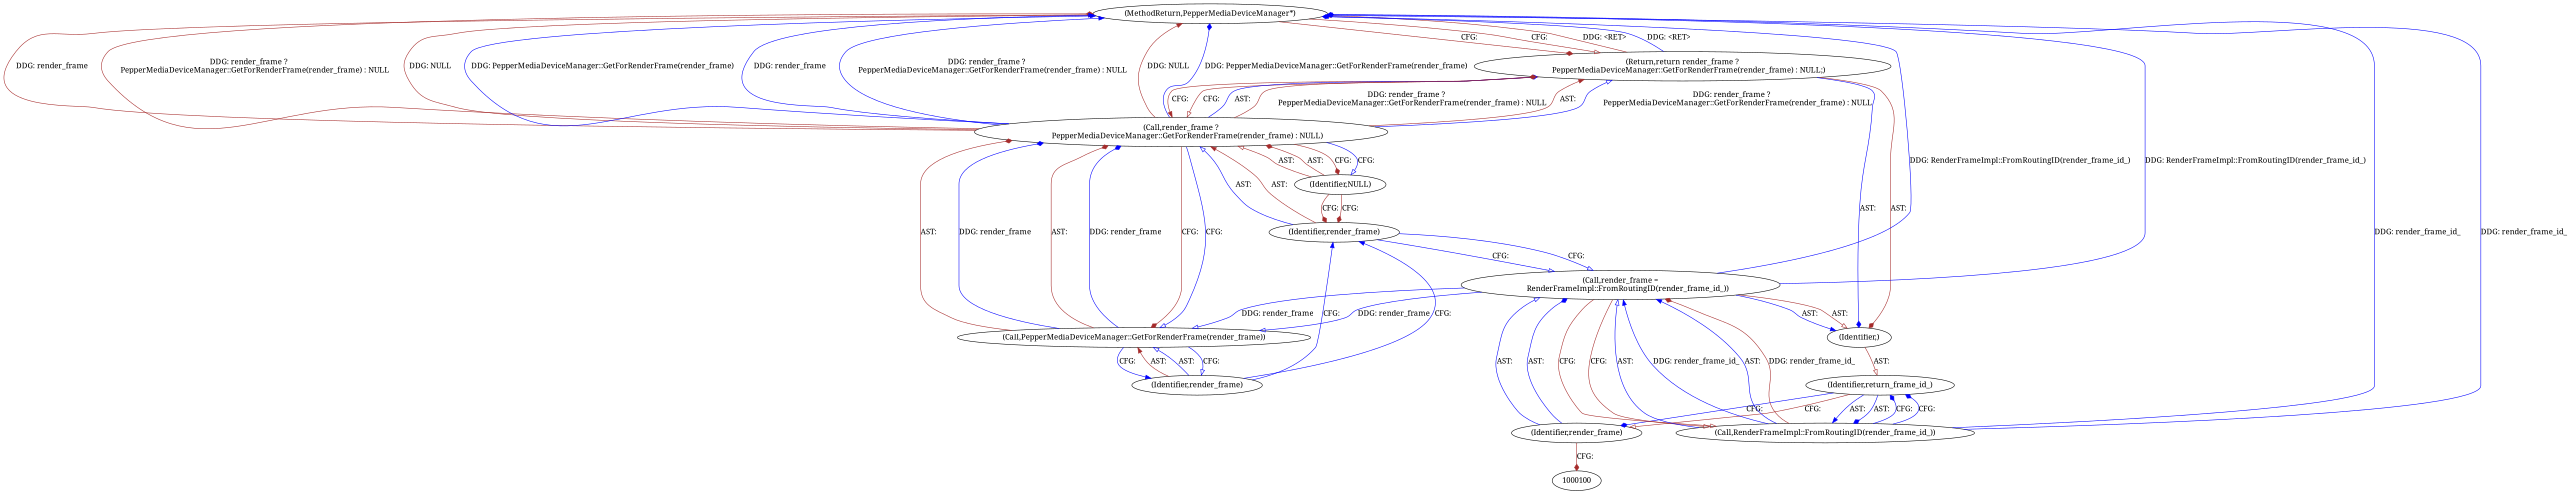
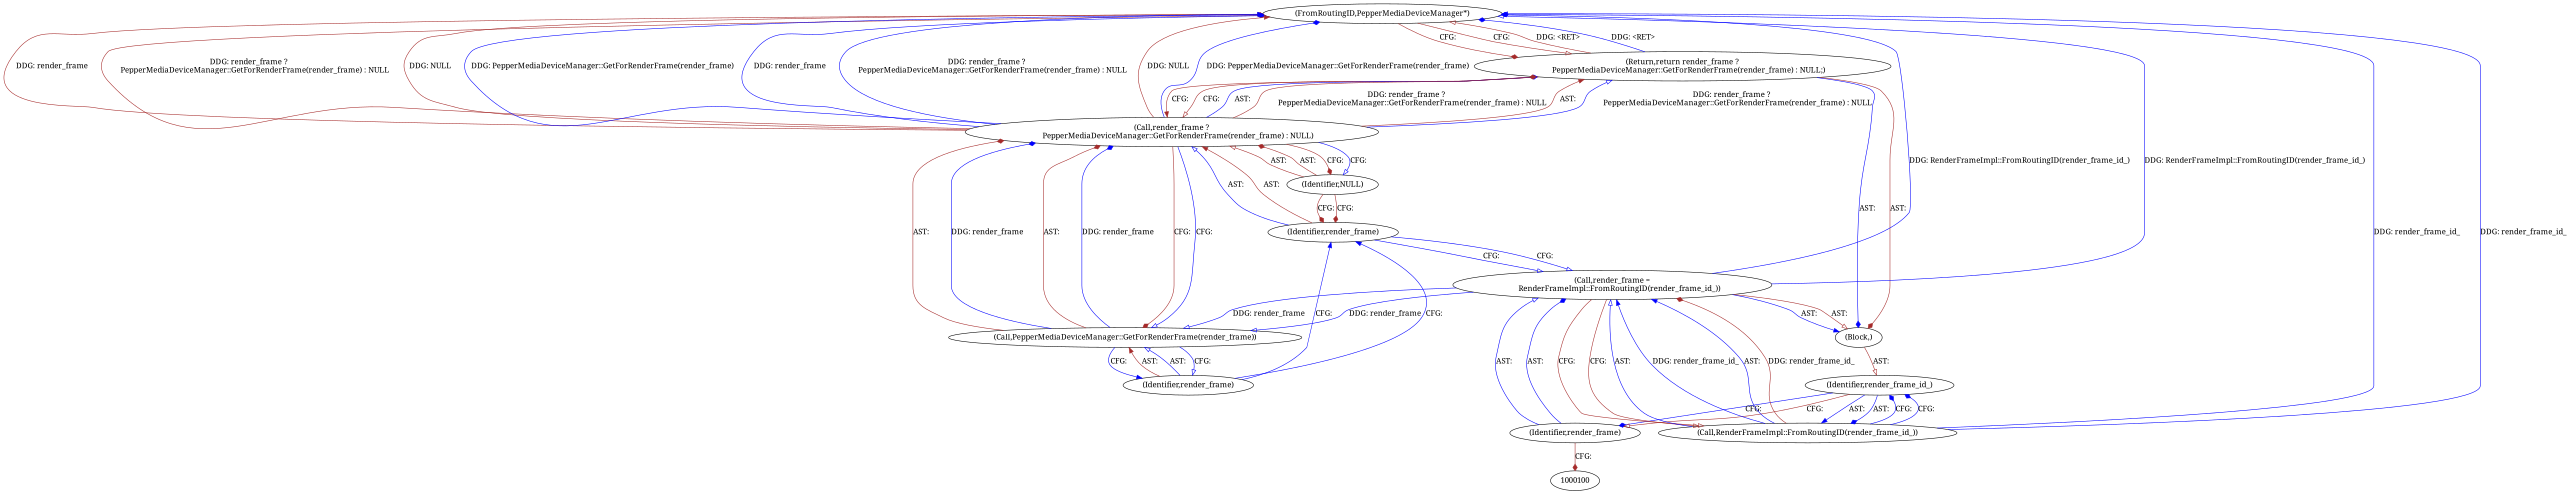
node "(MethodReturn,PepperMediaDeviceManager*)": label "(MethodReturn,PepperMediaDeviceManager*)" -> "(FromRoutingID,PepperMediaDeviceManager*)"
node "(Identifier,)": label "(Identifier,)" -> "(Block,)"
node "(Identifier,return_frame_id_)": label "(Identifier,return_frame_id_)" -> "(Identifier,render_frame_id_)"
